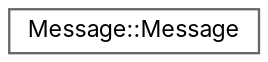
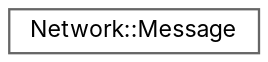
node "Message::Message": label "Message::Message" -> "Network::Message"
